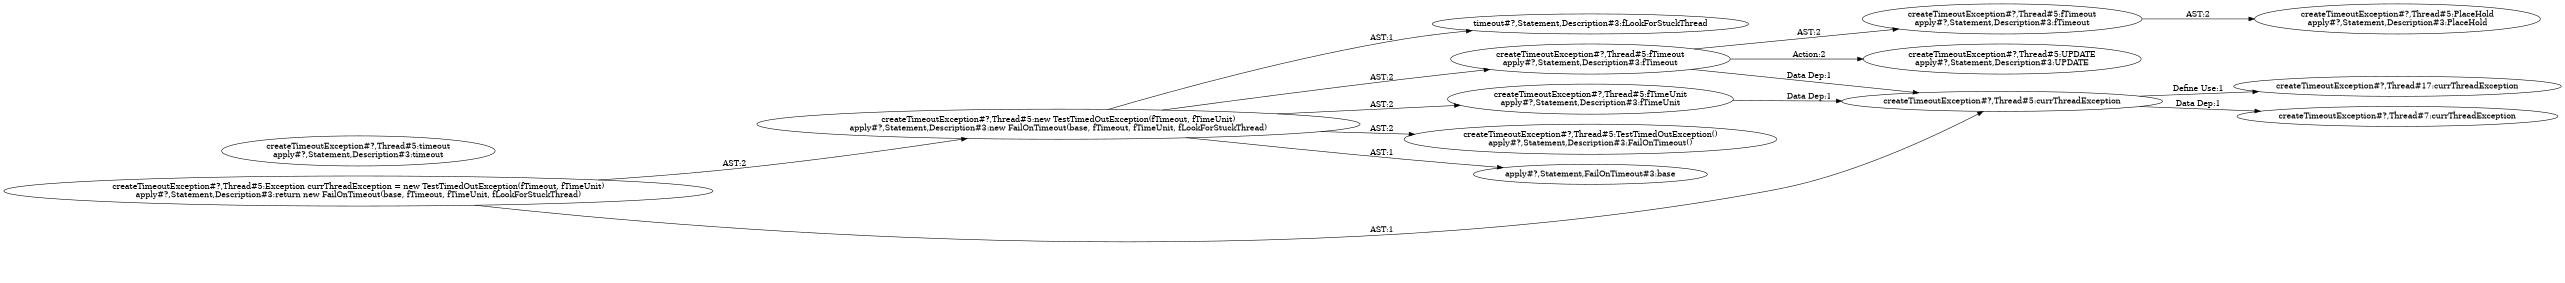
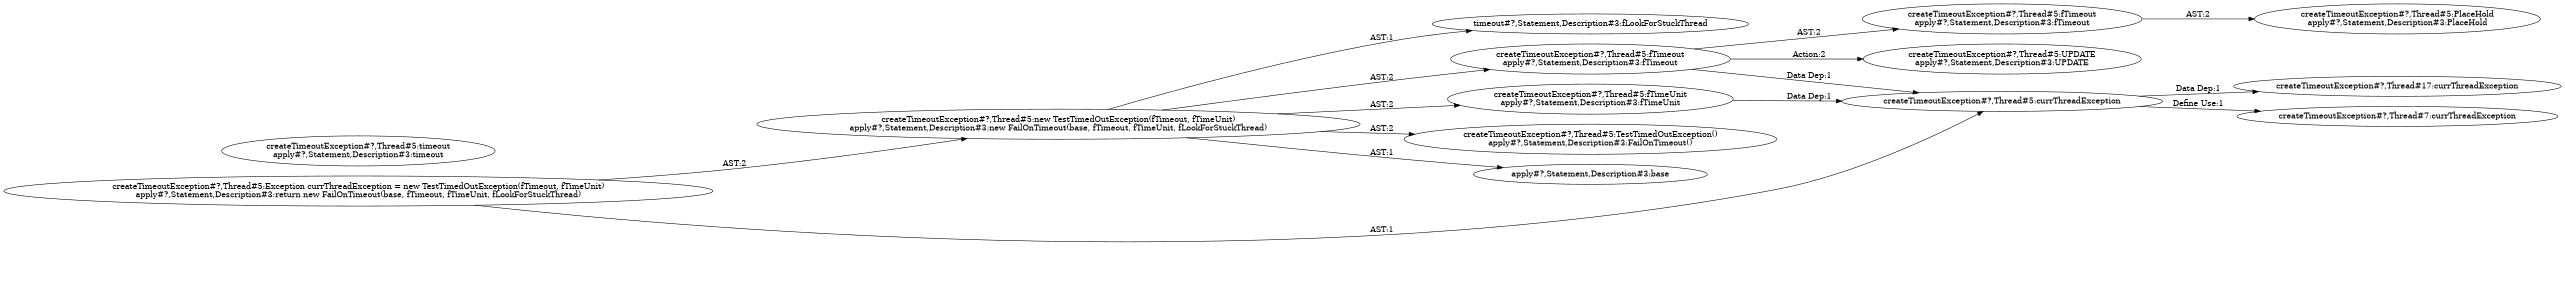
edge "createTimeoutException#?,Thread#5:currThreadException" -> "createTimeoutException#?,Thread#17:currThreadException": label "Define Use:1" -> "Data Dep:1"
edge "createTimeoutException#?,Thread#5:currThreadException" -> "createTimeoutException#?,Thread#7:currThreadException": label "Data Dep:1" -> "Define Use:1"
node "apply#?,Statement,FailOnTimeout#3:base": label "apply#?,Statement,FailOnTimeout#3:base" -> "apply#?,Statement,Description#3:base"
